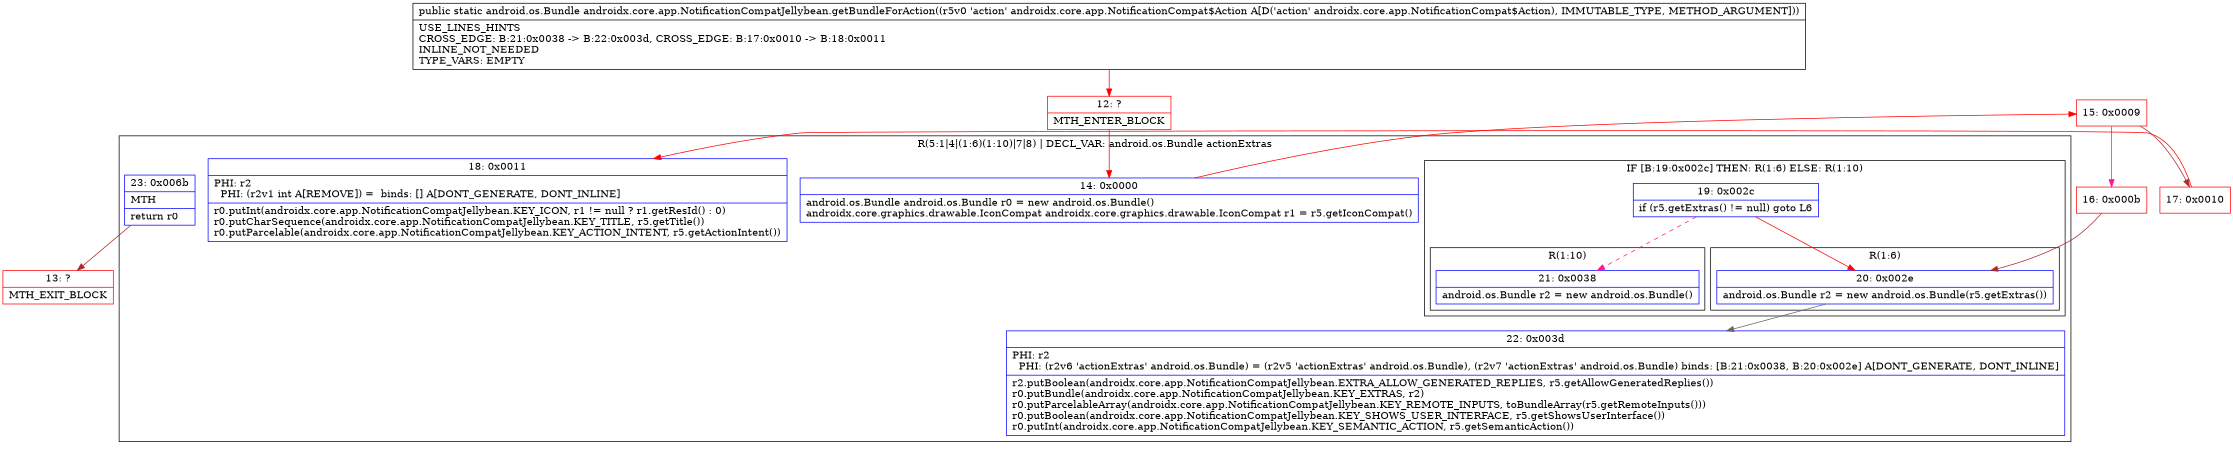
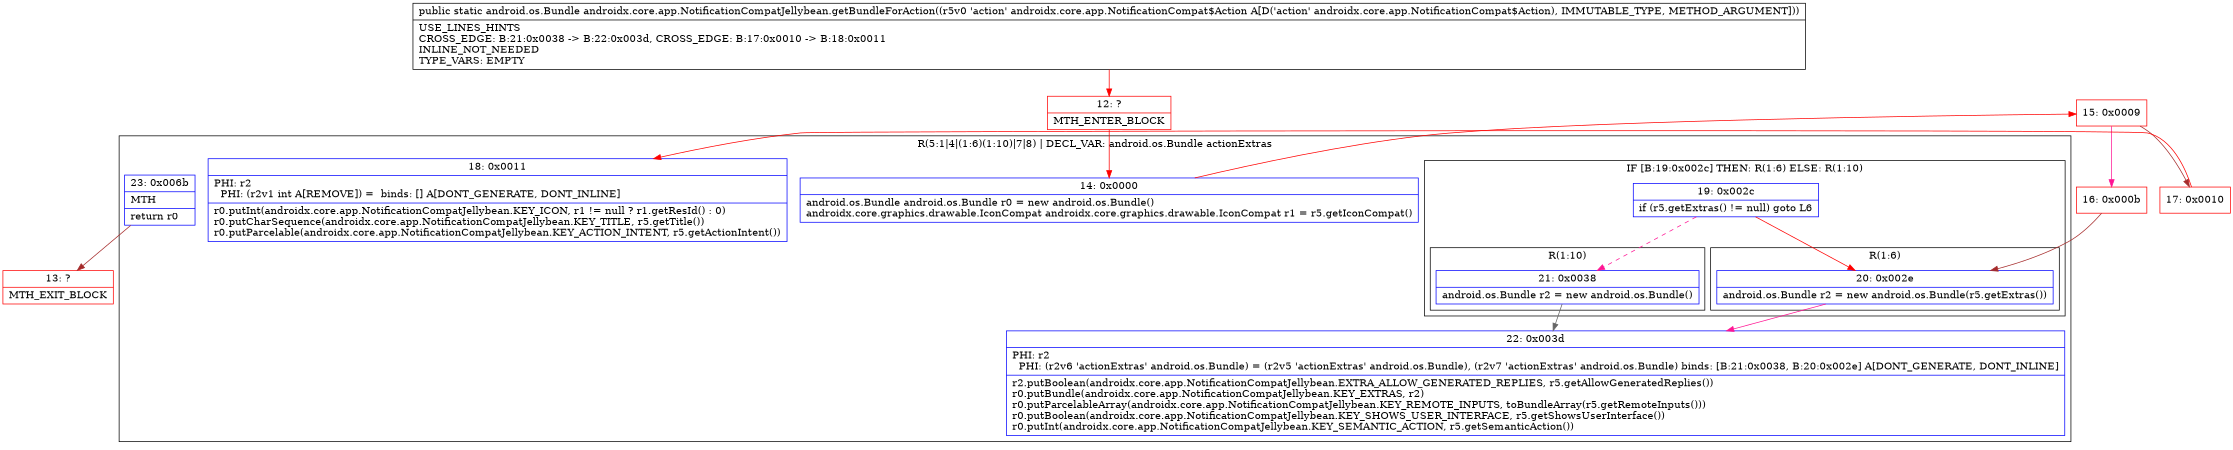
edge "21: 0x0038" -> "22: 0x003d": added
edge "20: 0x002e" -> "22: 0x003d": color gray40 -> deeppink
